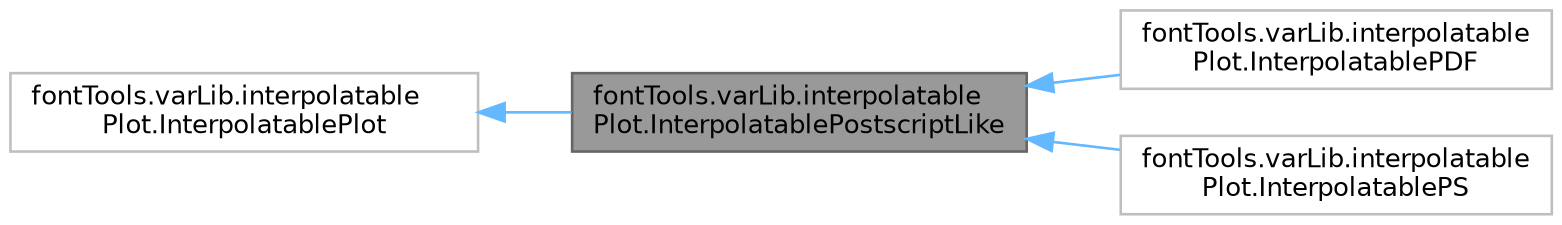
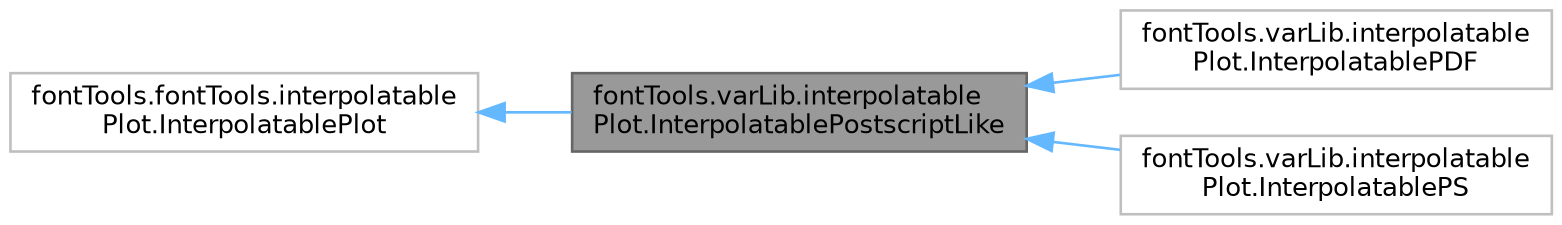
node "fontTools.varLib.interpolatable Plot.InterpolatablePlot": label "fontTools.varLib.interpolatable Plot.InterpolatablePlot" -> "fontTools.fontTools.interpolatable Plot.InterpolatablePlot"
